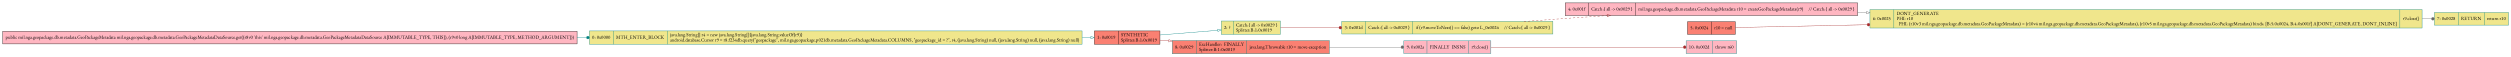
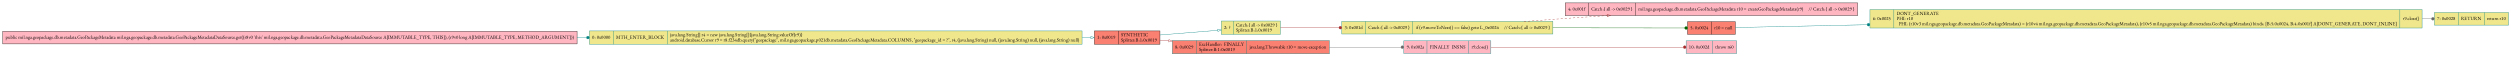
edge "4: 0x001f" -> "6: 0x0025": removed
edge "5: 0x0024" -> "6: 0x0025": color brown -> teal
edge "3: 0x001d" -> "5: 0x0024": added
